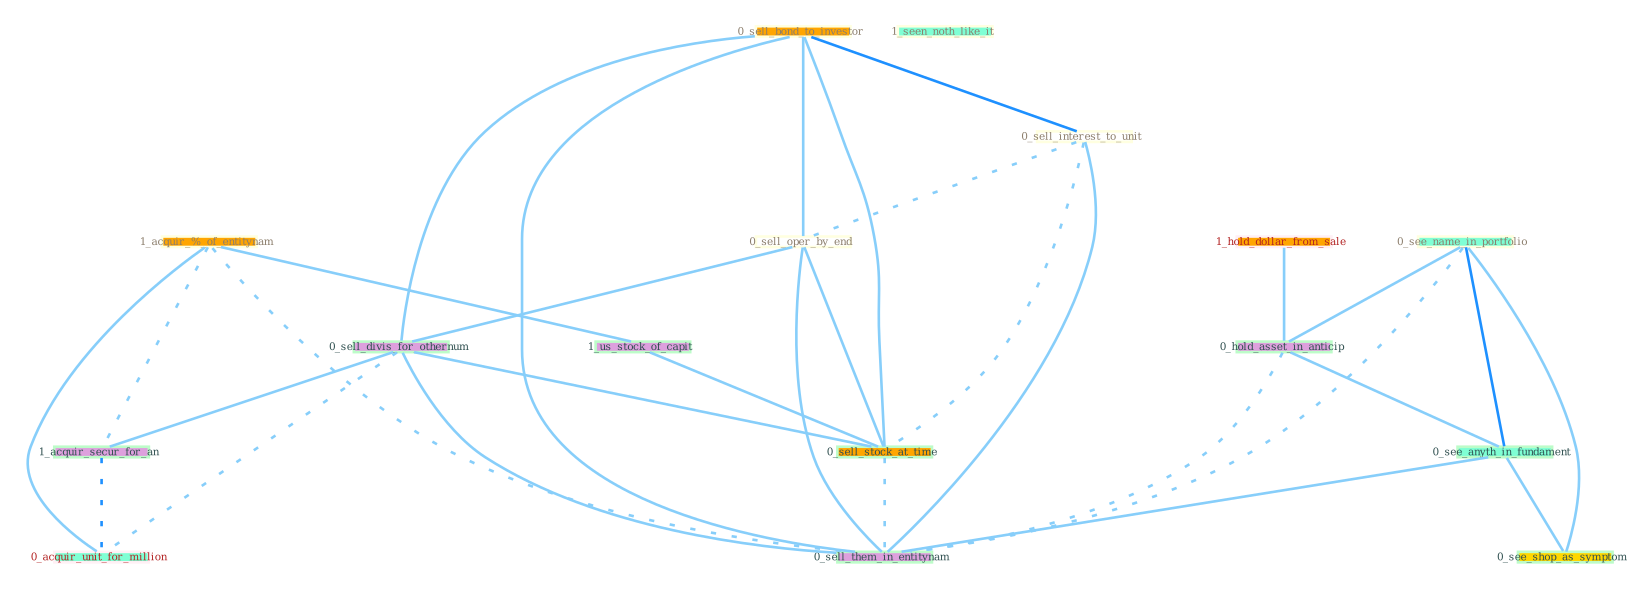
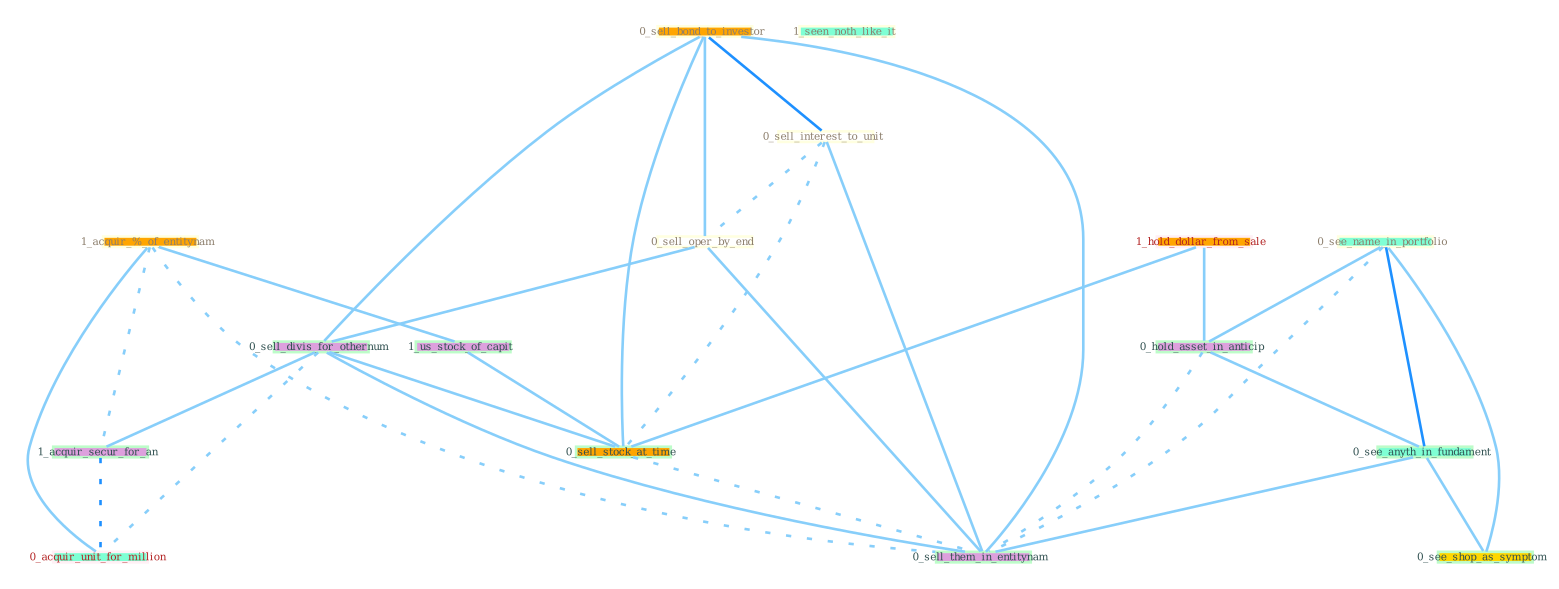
edge "0_sell_oper_by_end" -- "0_sell_stock_at_time": now "1_hold_dollar_from_sale" -- "0_sell_stock_at_time"
